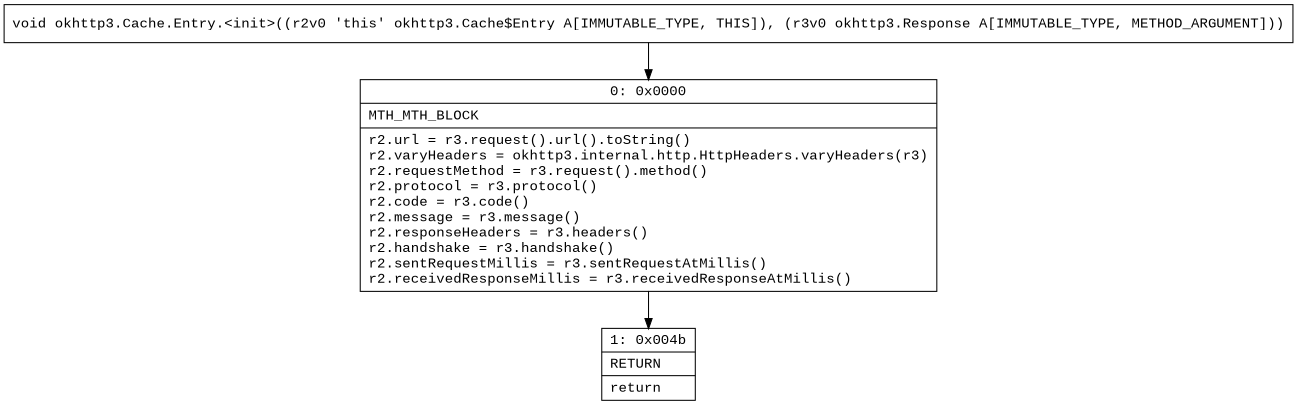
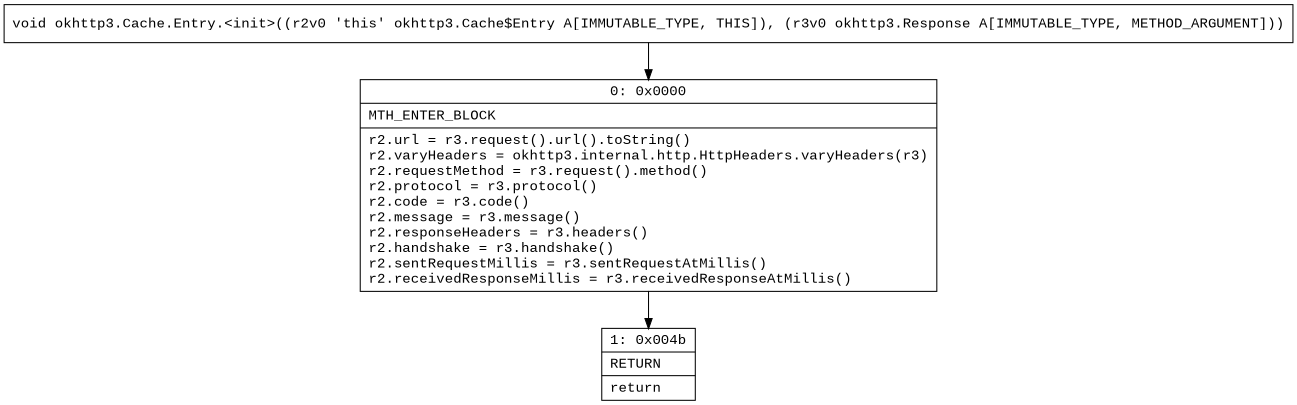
node "0: 0x0000": text "MTH_MTH_BLOCK" -> "MTH_ENTER_BLOCK"
